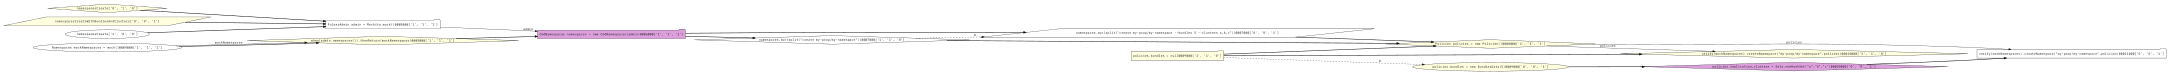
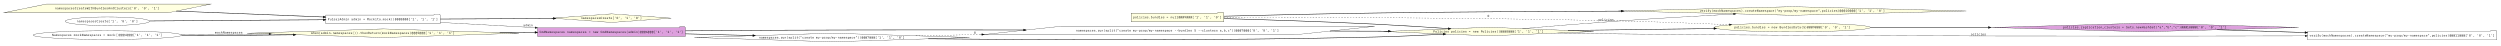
edge "namespacesCreate['0', '1', '0']" -> "PulsarAdmin admin = Mockito.mock()@@@3@@@['1', '1', '1']": reversed
edge "Policies policies = new Policies()@@@8@@@['1', '1', '1']" -> "policies.bundles = new BundlesData(5)@@@9@@@['0', '0', '1']": added
